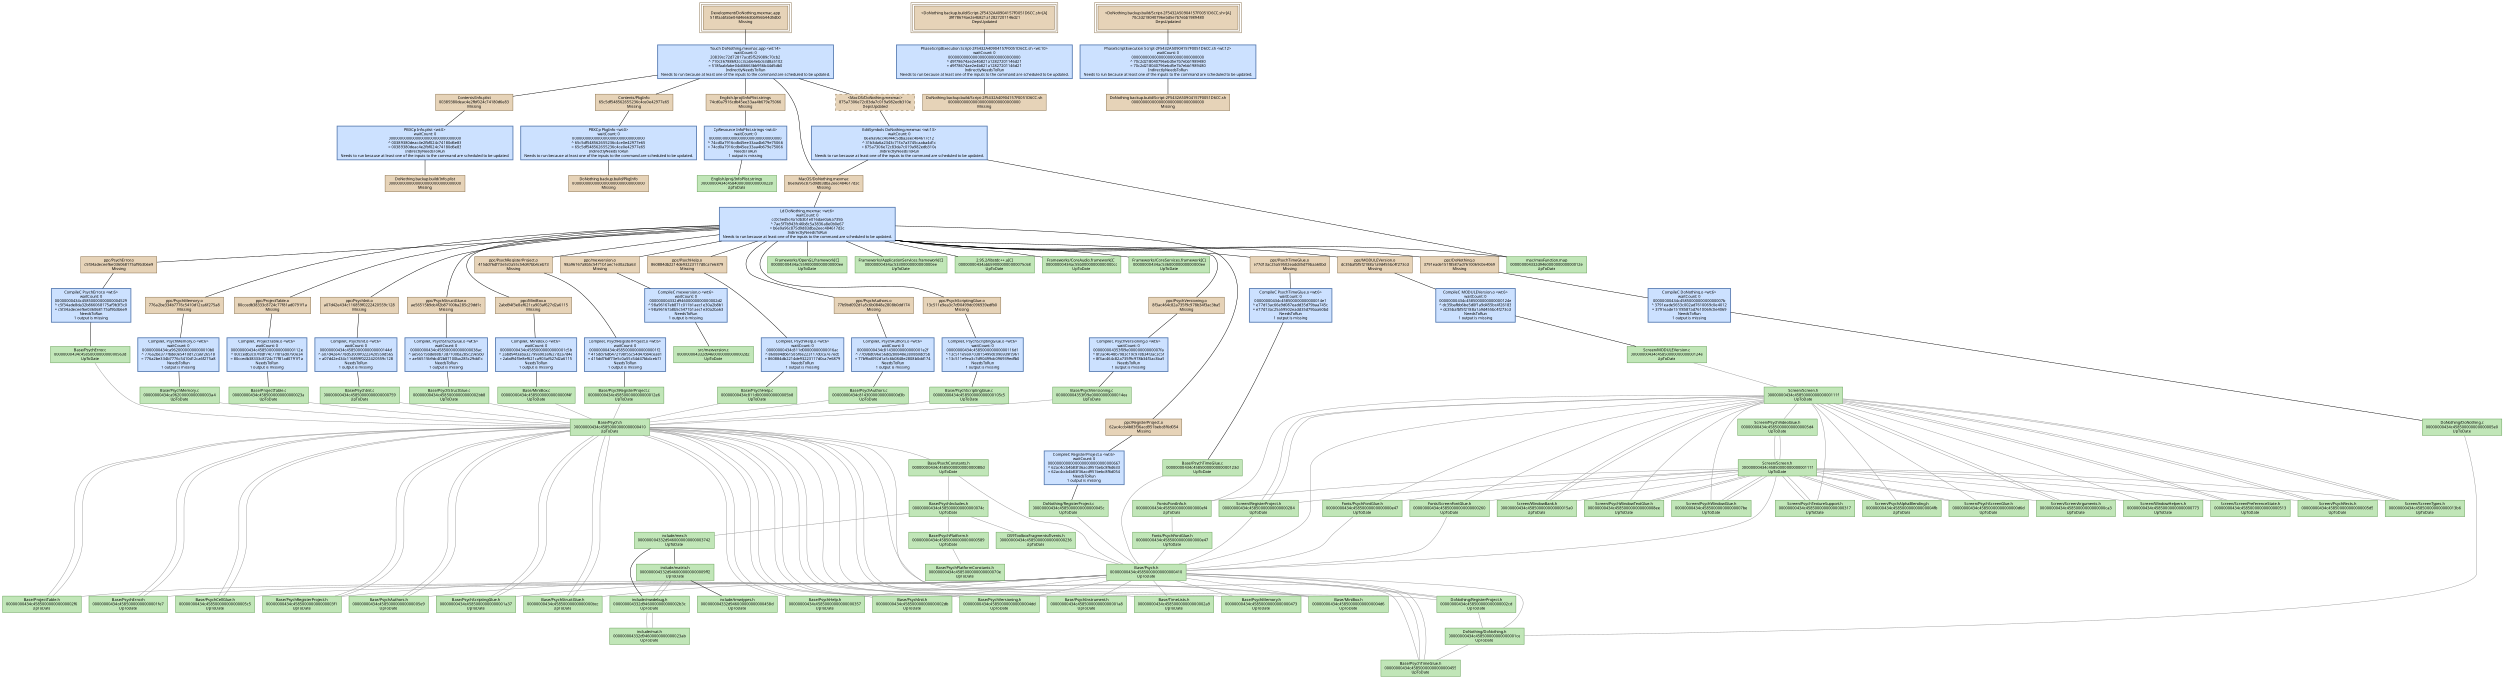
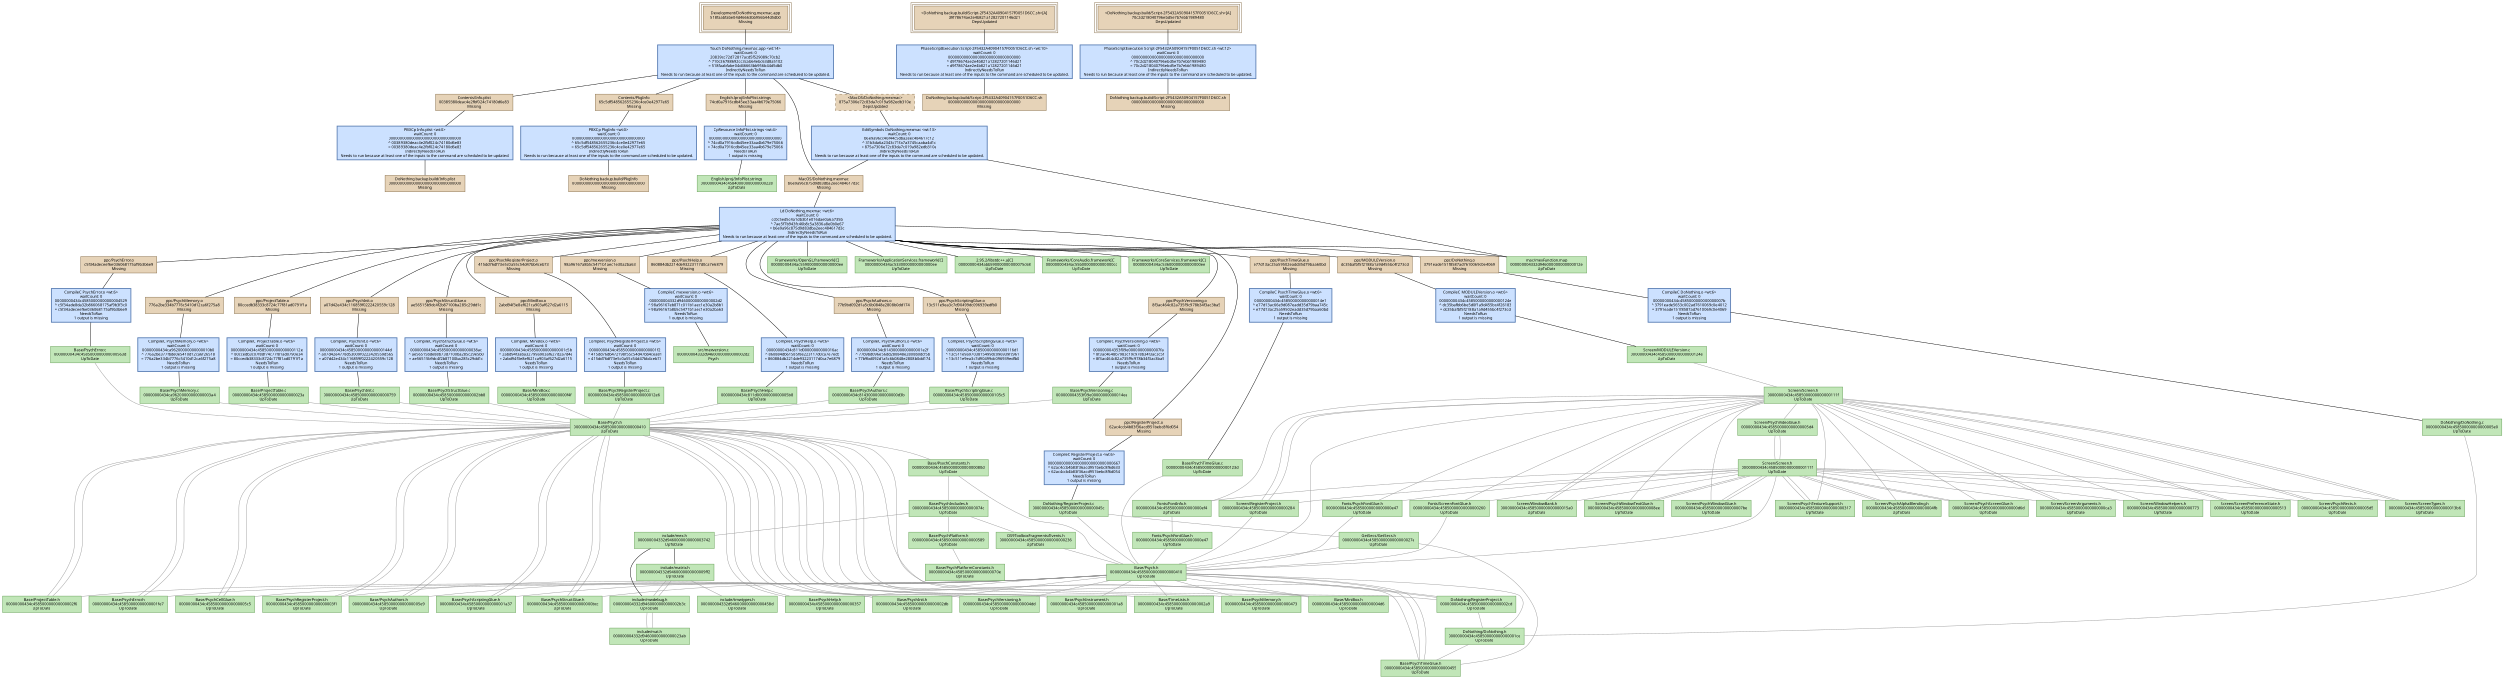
node "src/mexversion.c 000000004332d94600000000000002d2 UpToDate": label "src/mexversion.c 000000004332d94600000000000002d2 UpToDate" -> "src/mexversion.c 000000004332d94600000000000002d2 Psych"
node "GetSecs/GetSecs.h 00000000434c4585000000000000027e UpToDate": added
edge "include/matrix.h 000000004332d9460000000000009ff2 UpToDate" -- "include/tmwtypes.h 000000004332d946000000000000458d UpToDate": color black -> gray60
